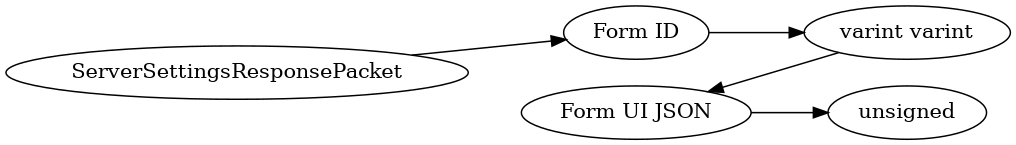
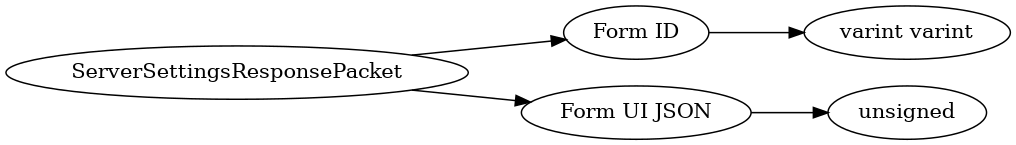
edge "varint varint" -> "Form UI JSON": now "ServerSettingsResponsePacket" -> "Form UI JSON"
